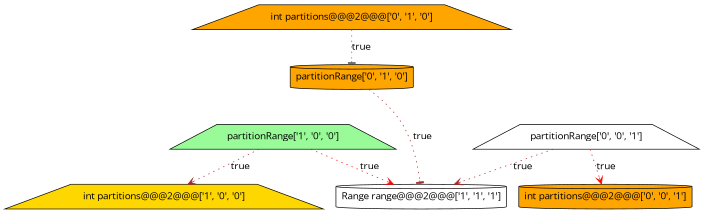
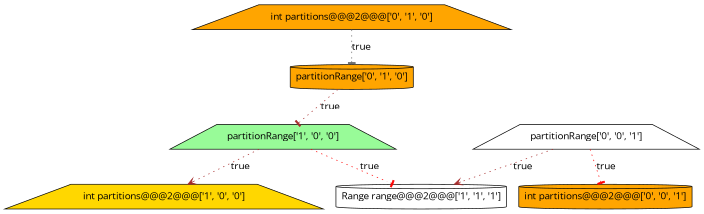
edge "partitionRange['0', '1', '0']" -> "Range range@@@2@@@['1', '1', '1']": now "partitionRange['0', '1', '0']" -> "partitionRange['1', '0', '0']"
edge "partitionRange['1', '0', '0']" -> "Range range@@@2@@@['1', '1', '1']": arrowhead vee -> tee
edge "partitionRange['0', '0', '1']" -> "int partitions@@@2@@@['0', '0', '1']": arrowhead vee -> tee
